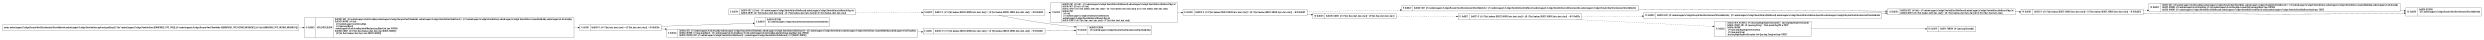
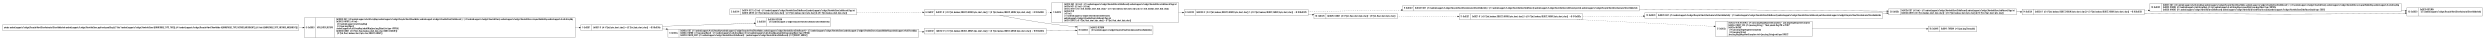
node "0: 0x0000": text "MTH_ENTER_BLOCK" -> "MTH_ENTER_RETURN"
